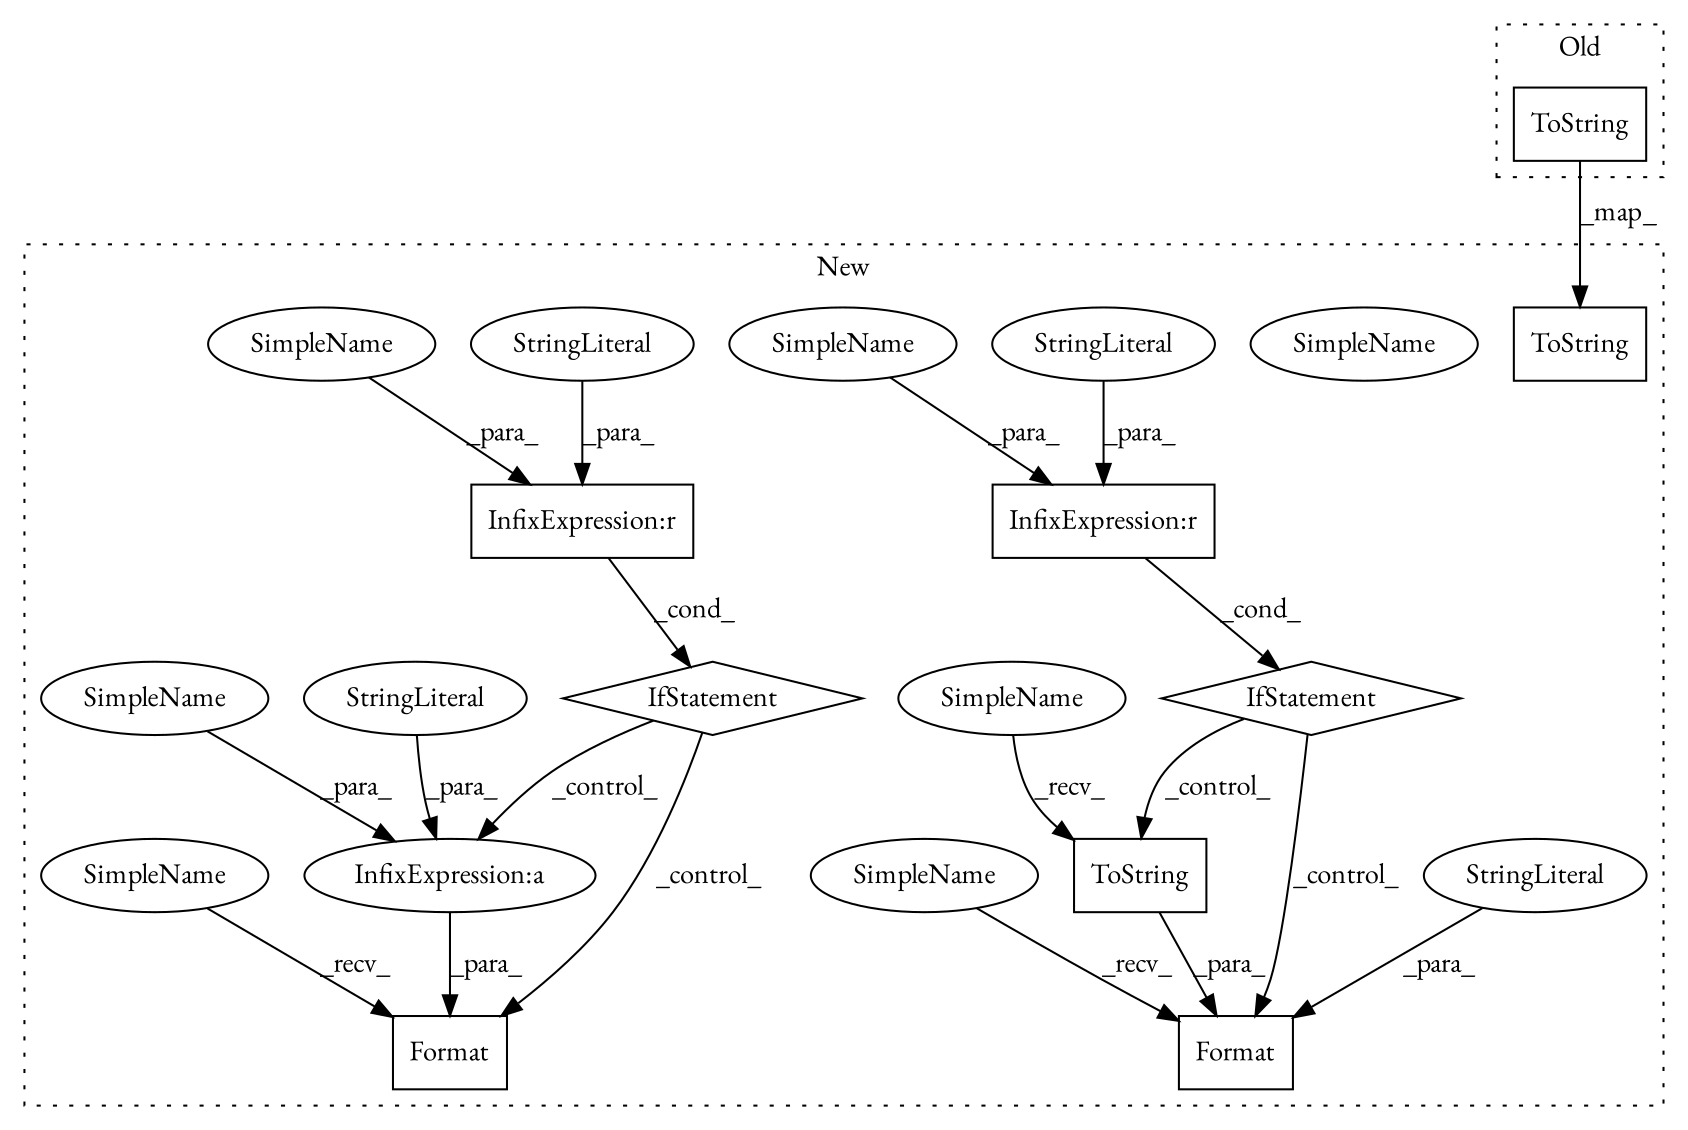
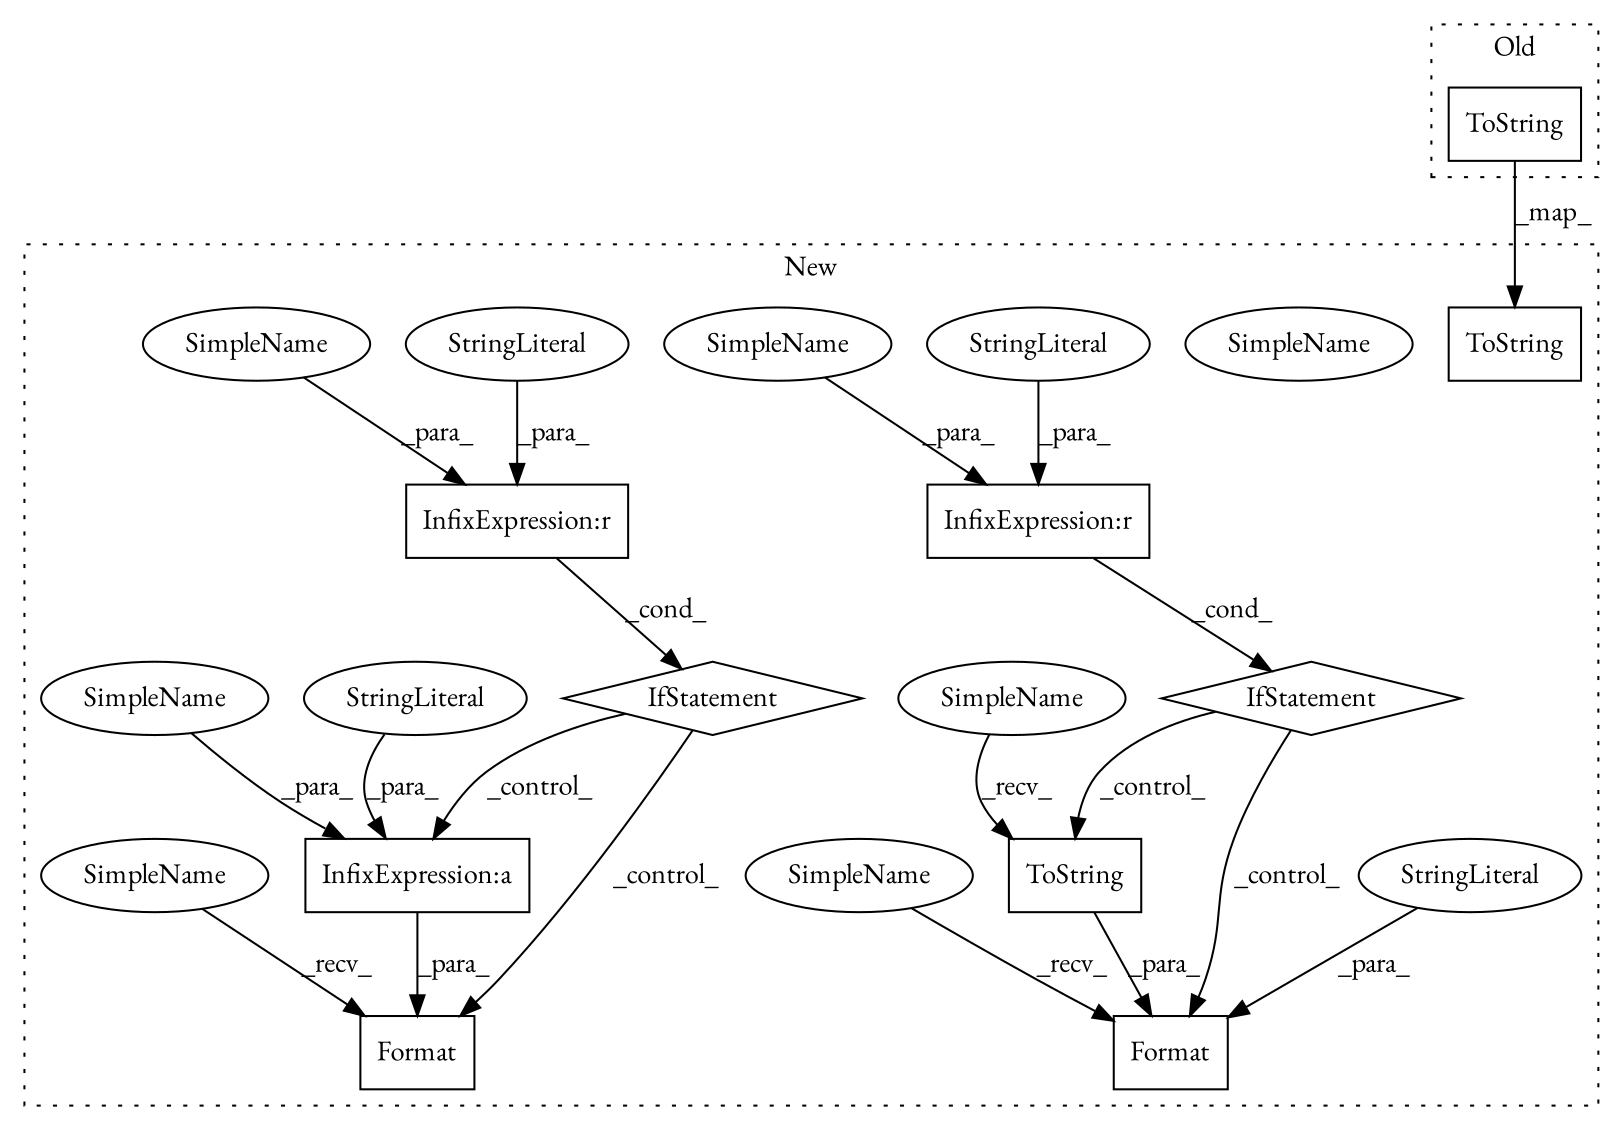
node "InfixExpression:a": shape ellipse -> box
